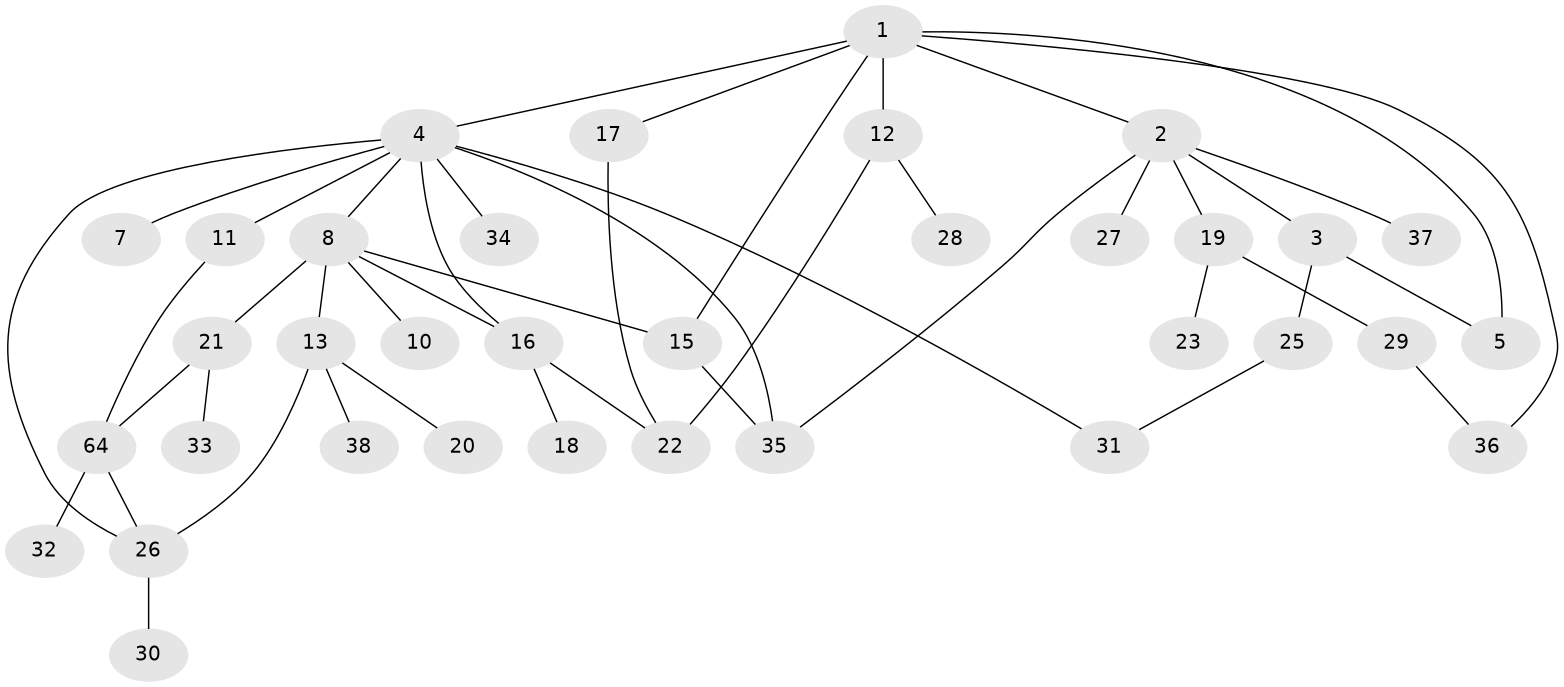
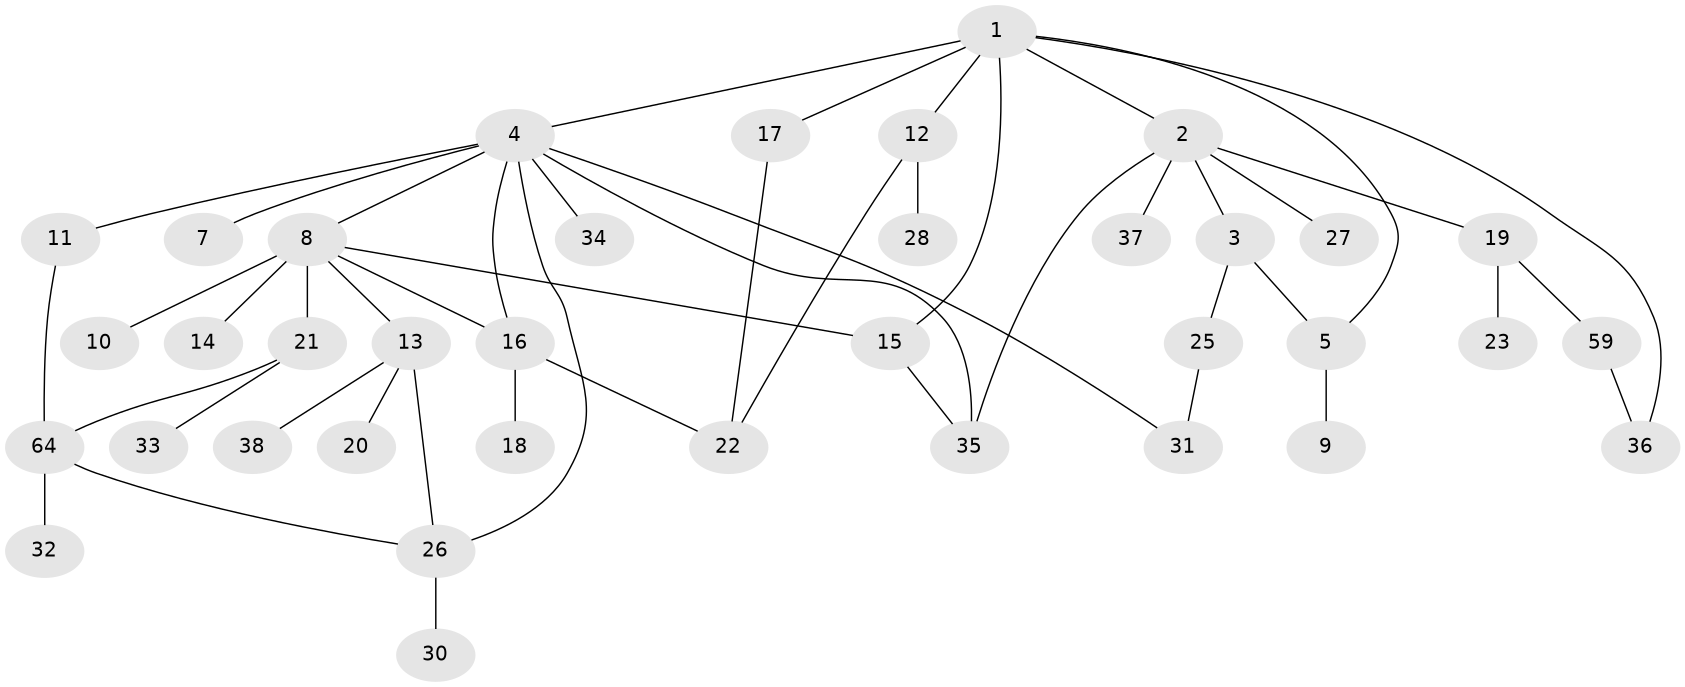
node "14": added
node "29": label "29" -> "59"
node "9": added
